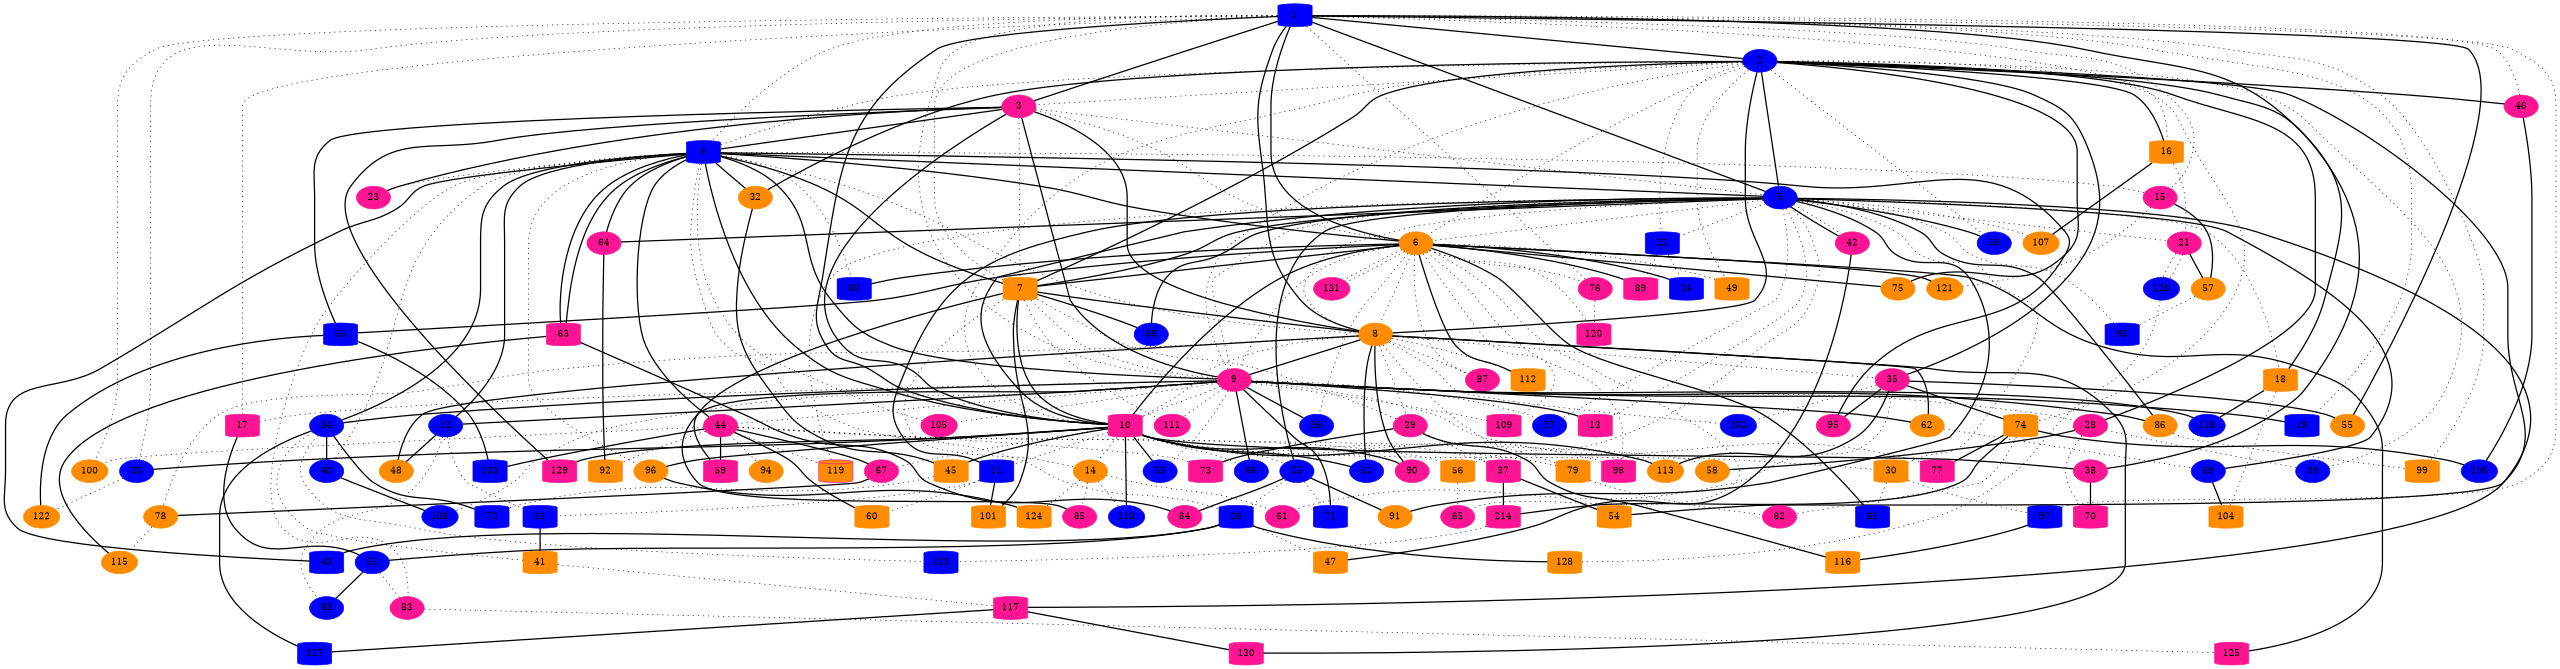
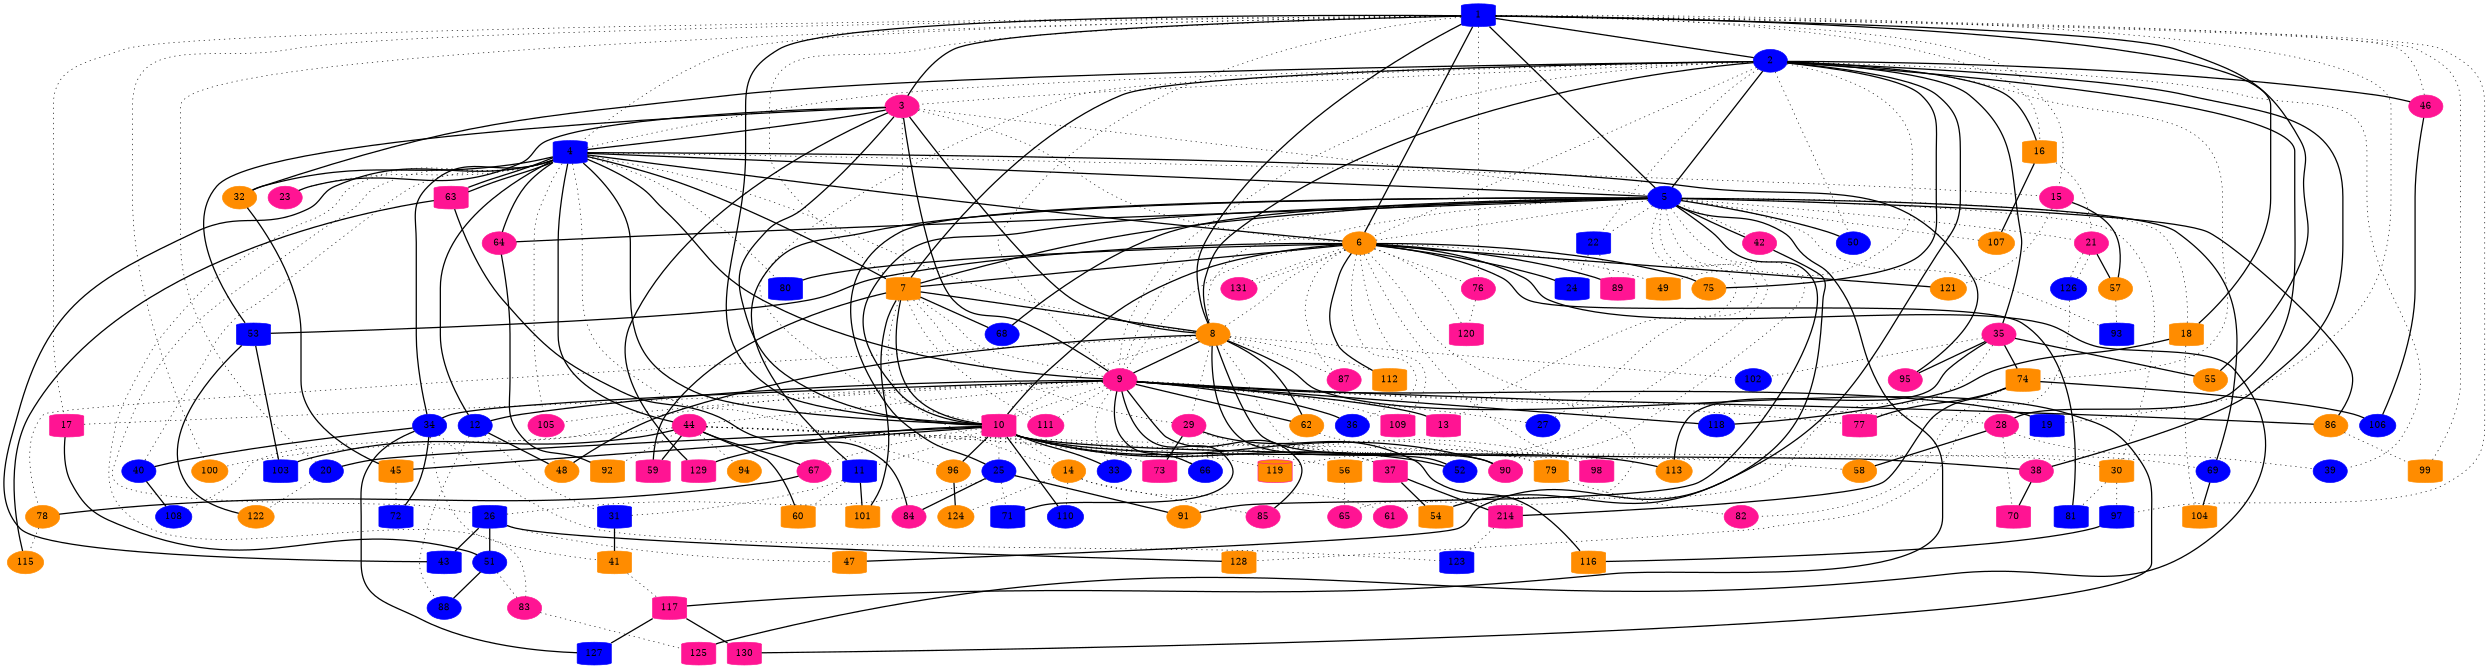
edge "8" -- "35": removed
node "124": shape cylinder -> ellipse
